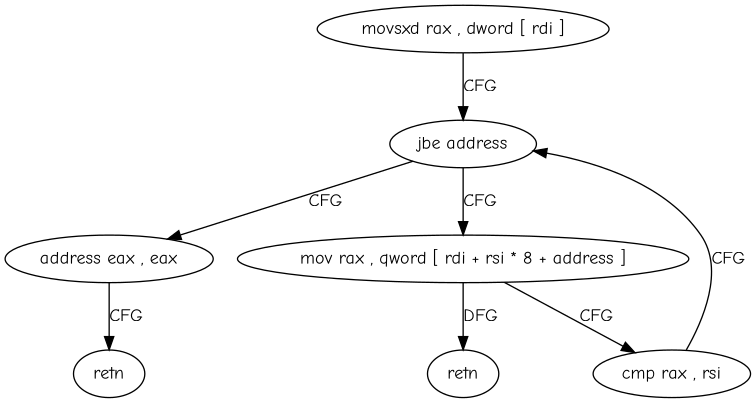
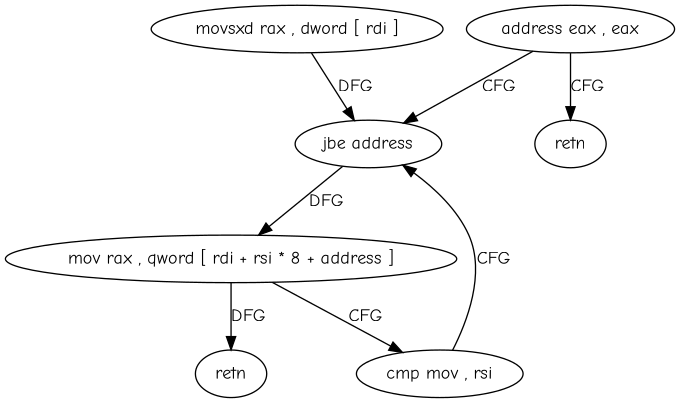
edge "movsxd rax , dword [ rdi ]" -> "jbe address": label "CFG" -> "DFG"
edge "jbe address" -> "address eax , eax": reversed
edge "jbe address" -> "mov rax , qword [ rdi + rsi * 8 + address ]": label "CFG" -> "DFG"
node "cmp rax , rsi": label "cmp rax , rsi" -> "cmp mov , rsi"
